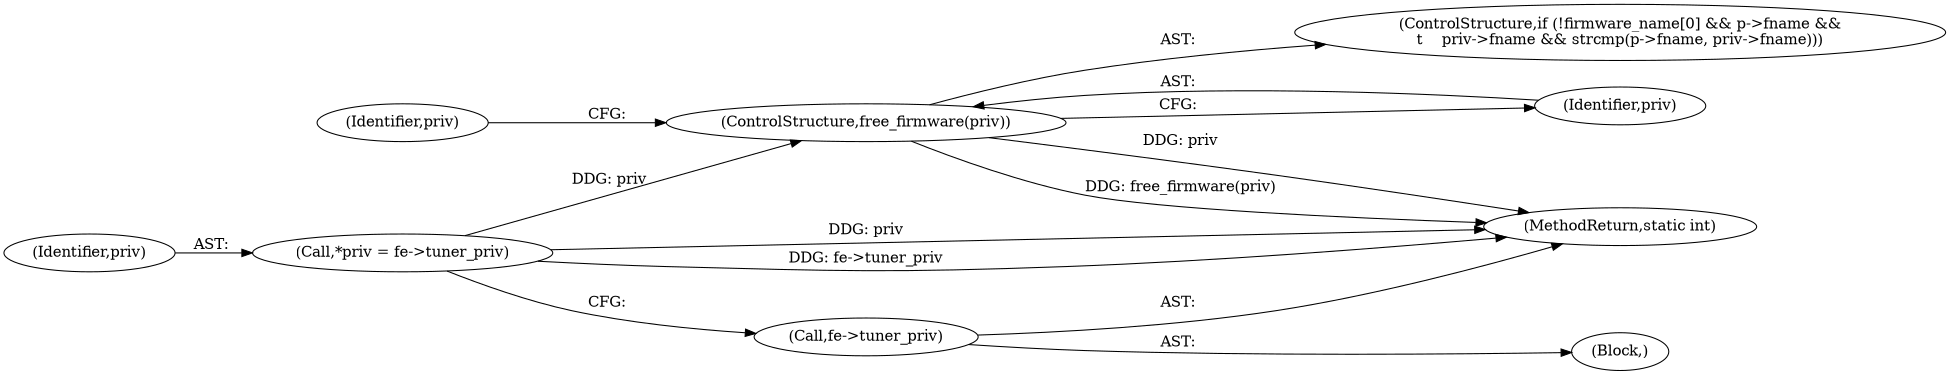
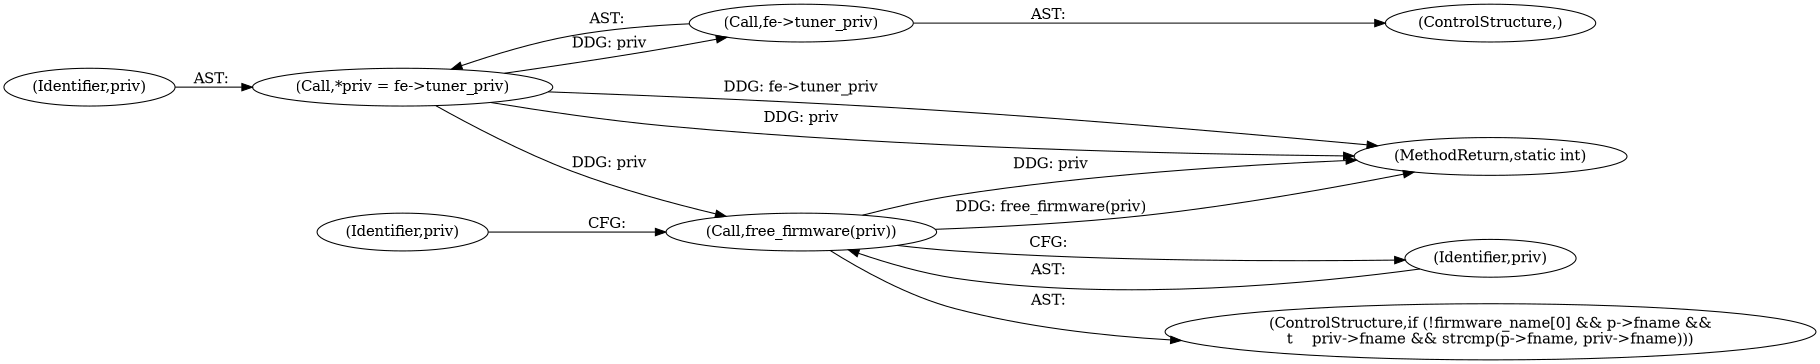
node "(ControlStructure,free_firmware(priv))": label "(ControlStructure,free_firmware(priv))" -> "(Call,free_firmware(priv))"
edge "(Call,*priv = fe->tuner_priv)" -> "(Call,fe->tuner_priv)": label "CFG: " -> "DDG: priv"
edge "(Call,fe->tuner_priv)" -> "(MethodReturn,static int)": now "(Call,fe->tuner_priv)" -> "(Call,*priv = fe->tuner_priv)"
node "(Block,)": label "(Block,)" -> "(ControlStructure,)"
